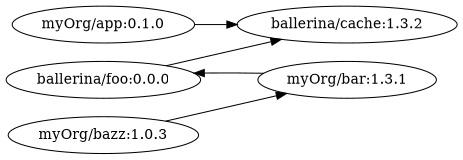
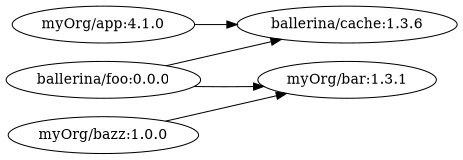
node "myOrg/app:0.1.0": label "myOrg/app:0.1.0" -> "myOrg/app:4.1.0"
node "ballerina/cache:1.3.2": label "ballerina/cache:1.3.2" -> "ballerina/cache:1.3.6"
edge "myOrg/bar:1.3.1" -> "ballerina/foo:0.0.0": reversed
node "myOrg/bazz:1.0.3": label "myOrg/bazz:1.0.3" -> "myOrg/bazz:1.0.0"
